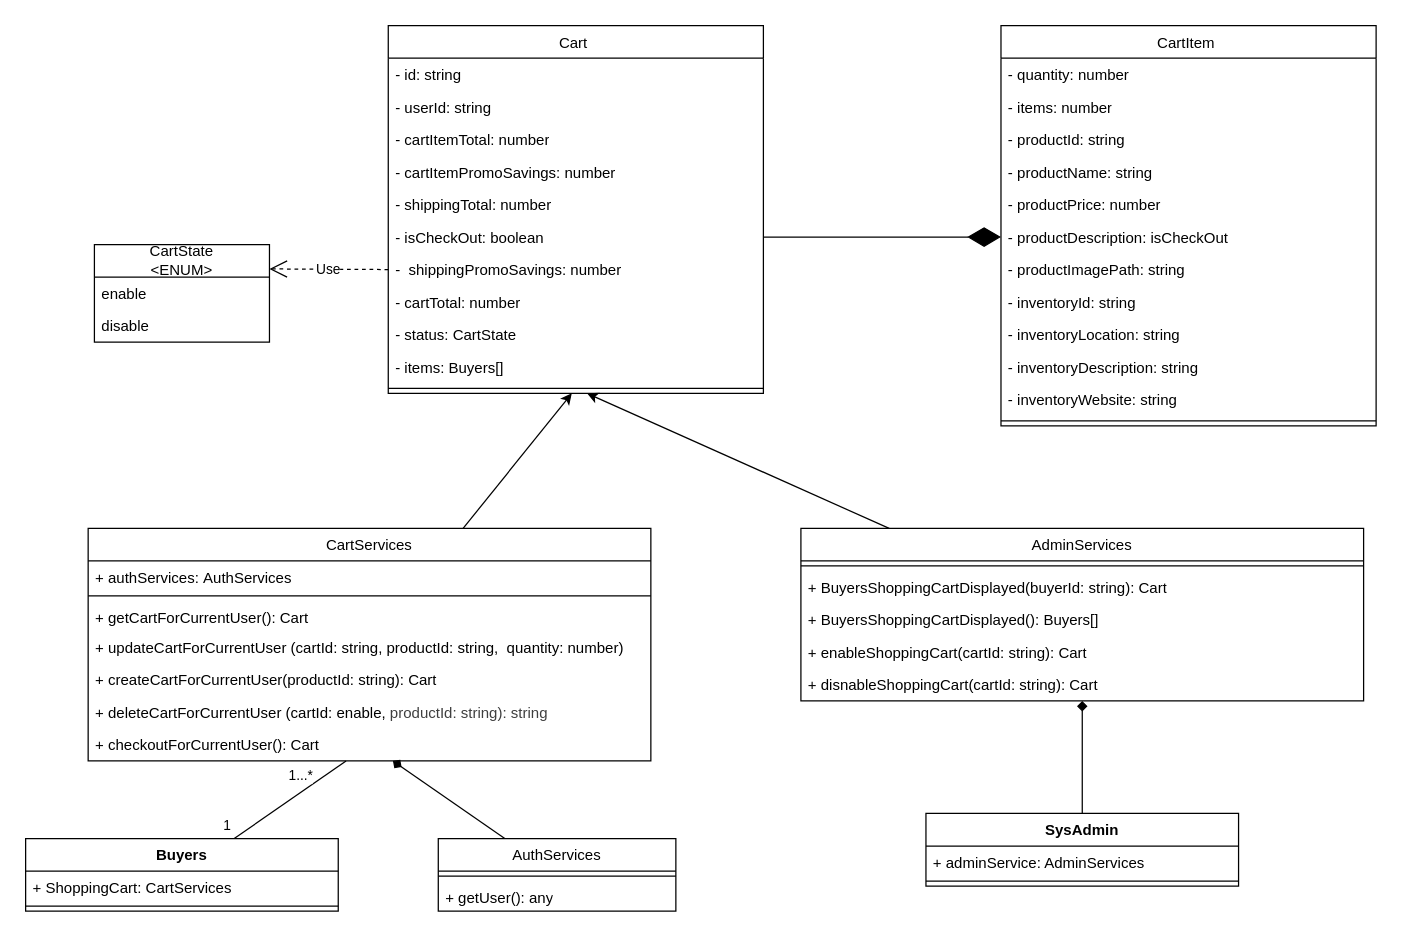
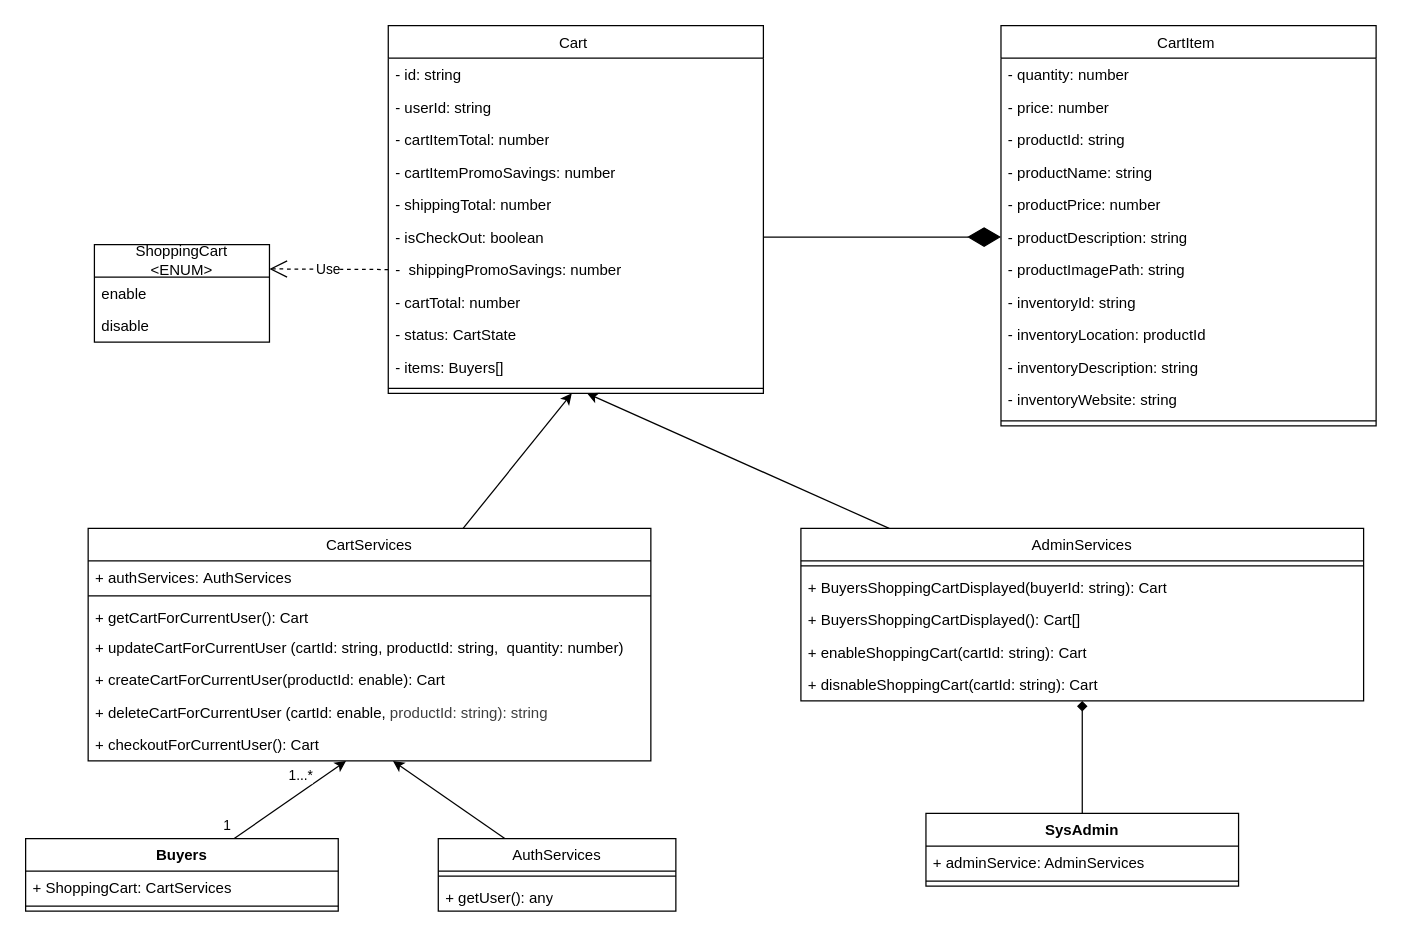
node "- items: number": label "- items: number" -> "- price: number"
node "- productDescription: isCheckOut": label "- productDescription: isCheckOut" -> "- productDescription: string"
node "CartState <ENUM>": label "CartState <ENUM>" -> "ShoppingCart <ENUM>"
node "- inventoryLocation: string": label "- inventoryLocation: string" -> "- inventoryLocation: productId"
node "+ BuyersShoppingCartDisplayed(): Buyers[]": label "+ BuyersShoppingCartDisplayed(): Buyers[]" -> "+ BuyersShoppingCartDisplayed(): Cart[]"
node "+ createCartForCurrentUser(productId: string): Cart": label "+ createCartForCurrentUser(productId: string): Cart" -> "+ createCartForCurrentUser(productId: enable): Cart"
edge "+ checkoutForCurrentUser(): Cart" -- "Buyers": arrowhead none -> classic
edge "AuthServices" -> "+ checkoutForCurrentUser(): Cart": arrowhead diamond -> classic
